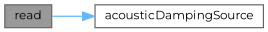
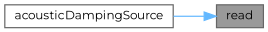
edge "read" -> "acousticDampingSource": reversed
